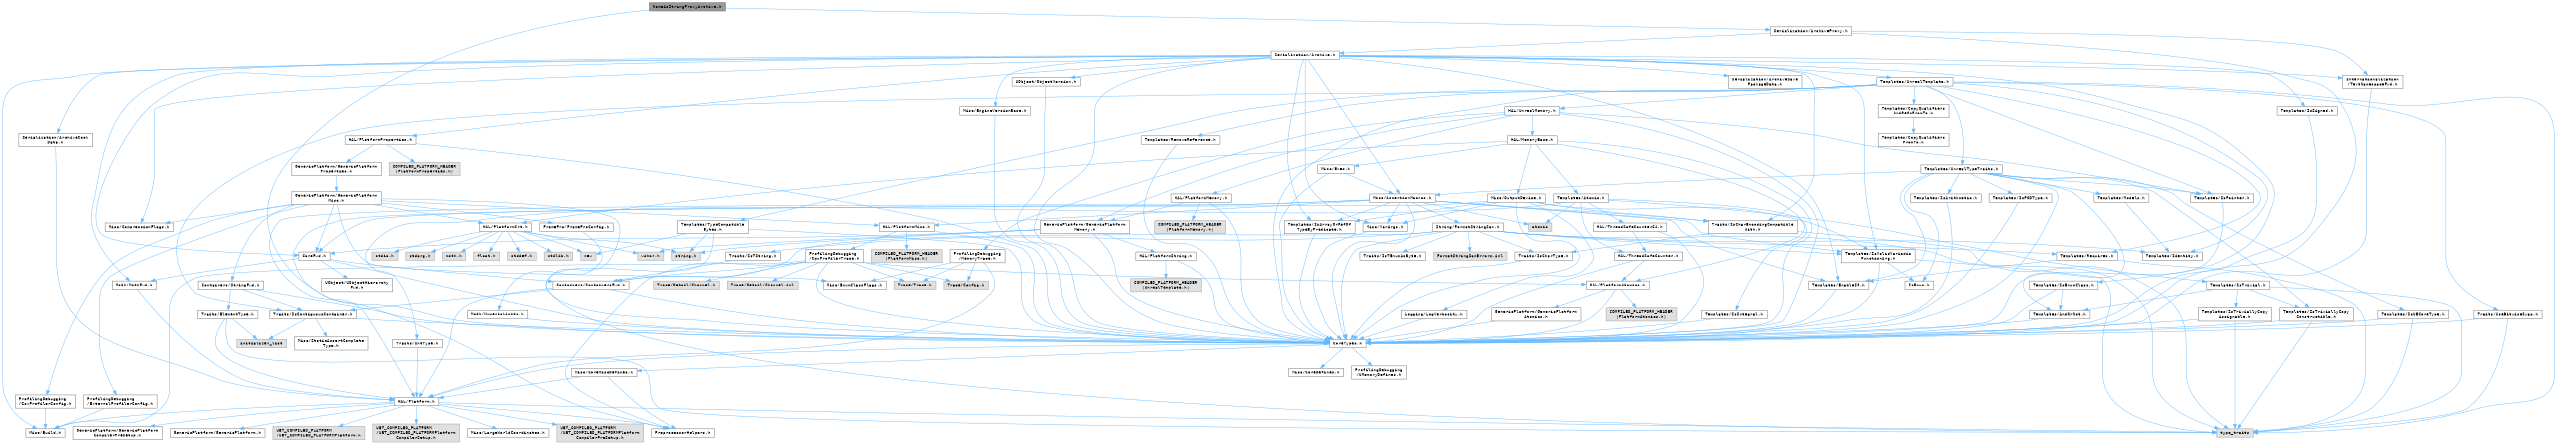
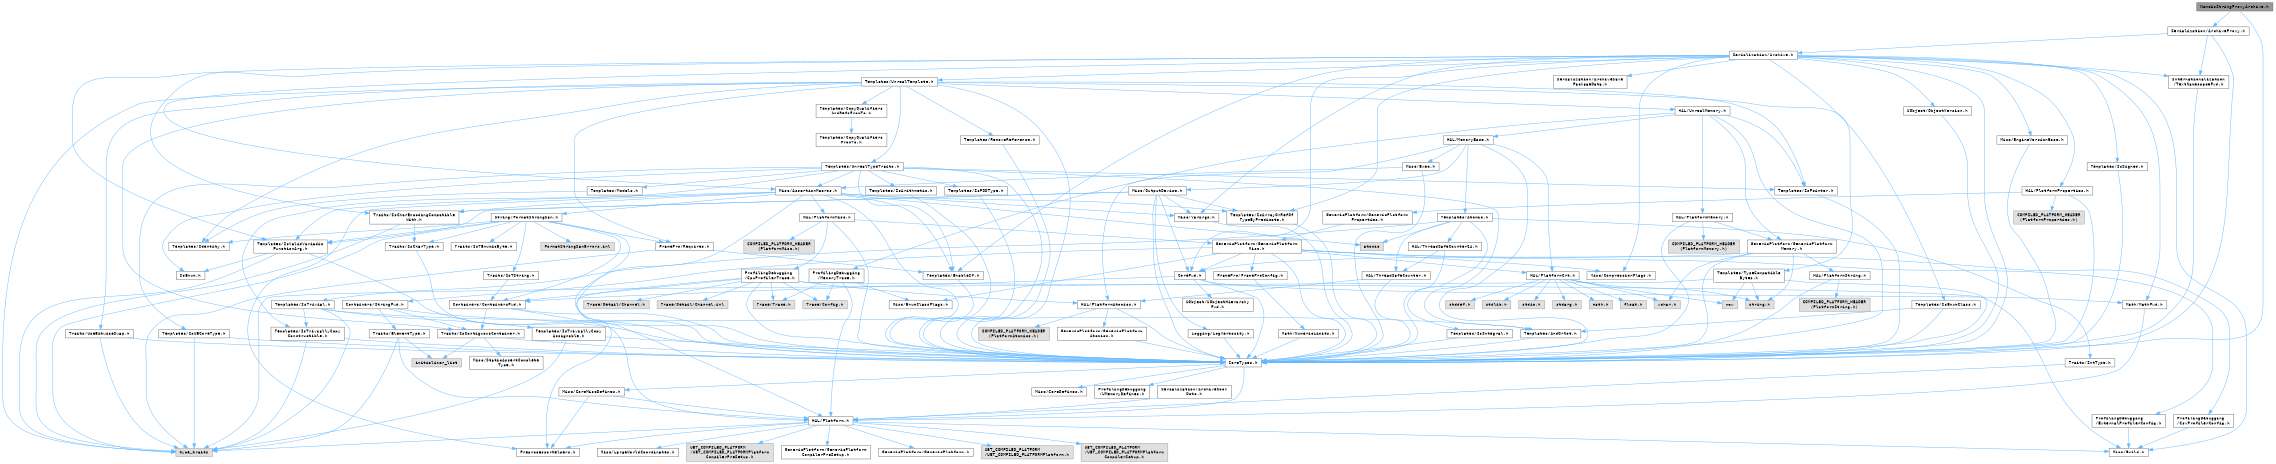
edge "Serialization/Archive.h" -> "Serialization/ArchiveCook Data.h": removed
edge "GenericPlatform/GenericPlatform Misc.h" -> "HAL/PlatformMisc.h": reversed
node "Templates/Requires.h": label "Templates/Requires.h" -> "FramePro/Requires.h"
node "COMPILED_PLATFORM_HEADER (UnrealTemplate.h)": label "COMPILED_PLATFORM_HEADER (UnrealTemplate.h)" -> "COMPILED_PLATFORM_HEADER (PlatformString.h)"
